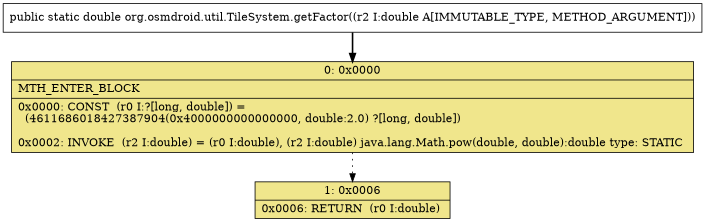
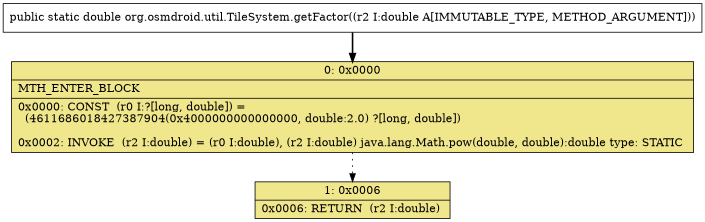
node "1: 0x0006": text "0x0006: RETURN  (r0 I:double)" -> "0x0006: RETURN  (r2 I:double)"
